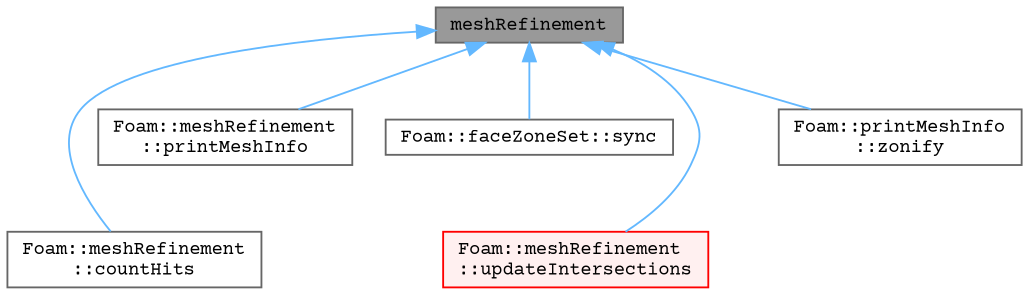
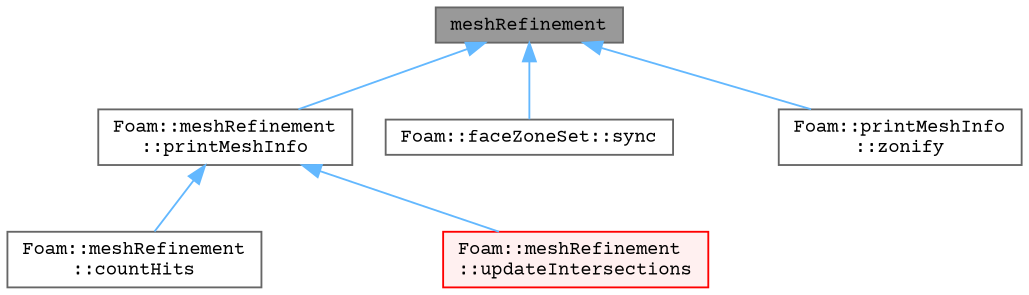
edge "Foam::meshRefinement ::countHits" -> "meshRefinement": now "Foam::meshRefinement ::countHits" -> "Foam::meshRefinement ::printMeshInfo"
edge "Foam::meshRefinement ::updateIntersections" -> "meshRefinement": now "Foam::meshRefinement ::updateIntersections" -> "Foam::meshRefinement ::printMeshInfo"
